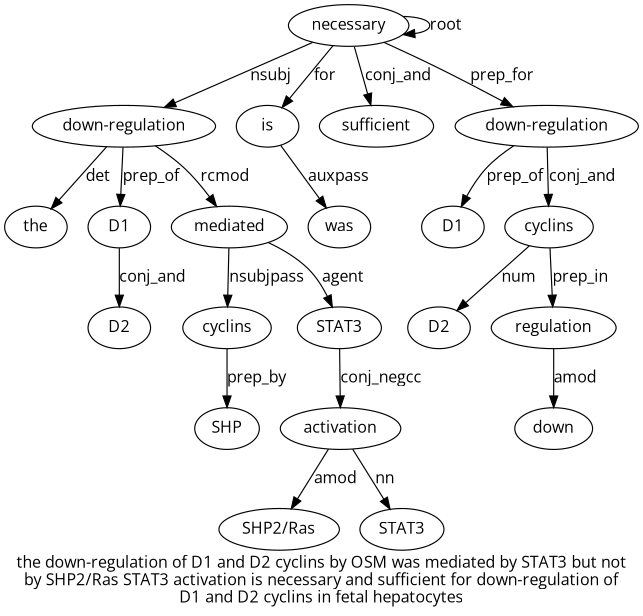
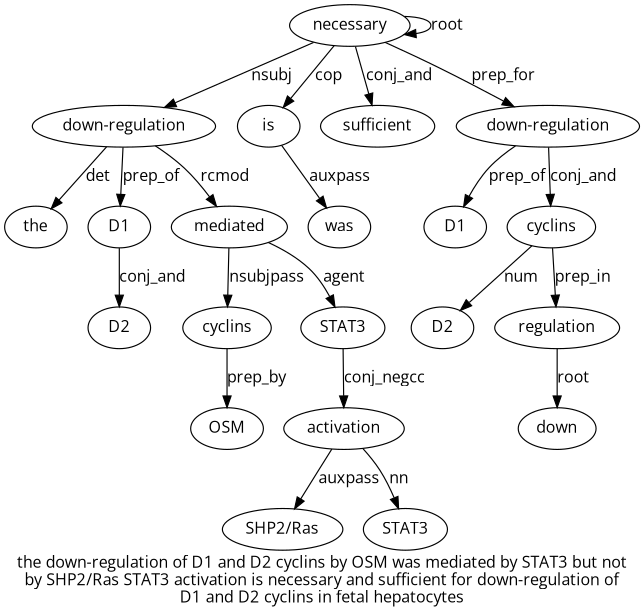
edge "necessary" -> "is": label "for" -> "cop"
edge "regulation" -> "down": label "amod" -> "root"
node "SHP": label "SHP" -> "OSM"
edge "activation" -> "SHP2/Ras": label "amod" -> "auxpass"
